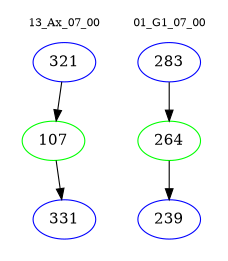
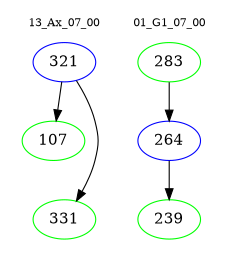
node "283": color blue -> green
node "264": color green -> blue
edge "107" -> "331": now "321" -> "331"
node "331": color blue -> green
node "239": color blue -> green
